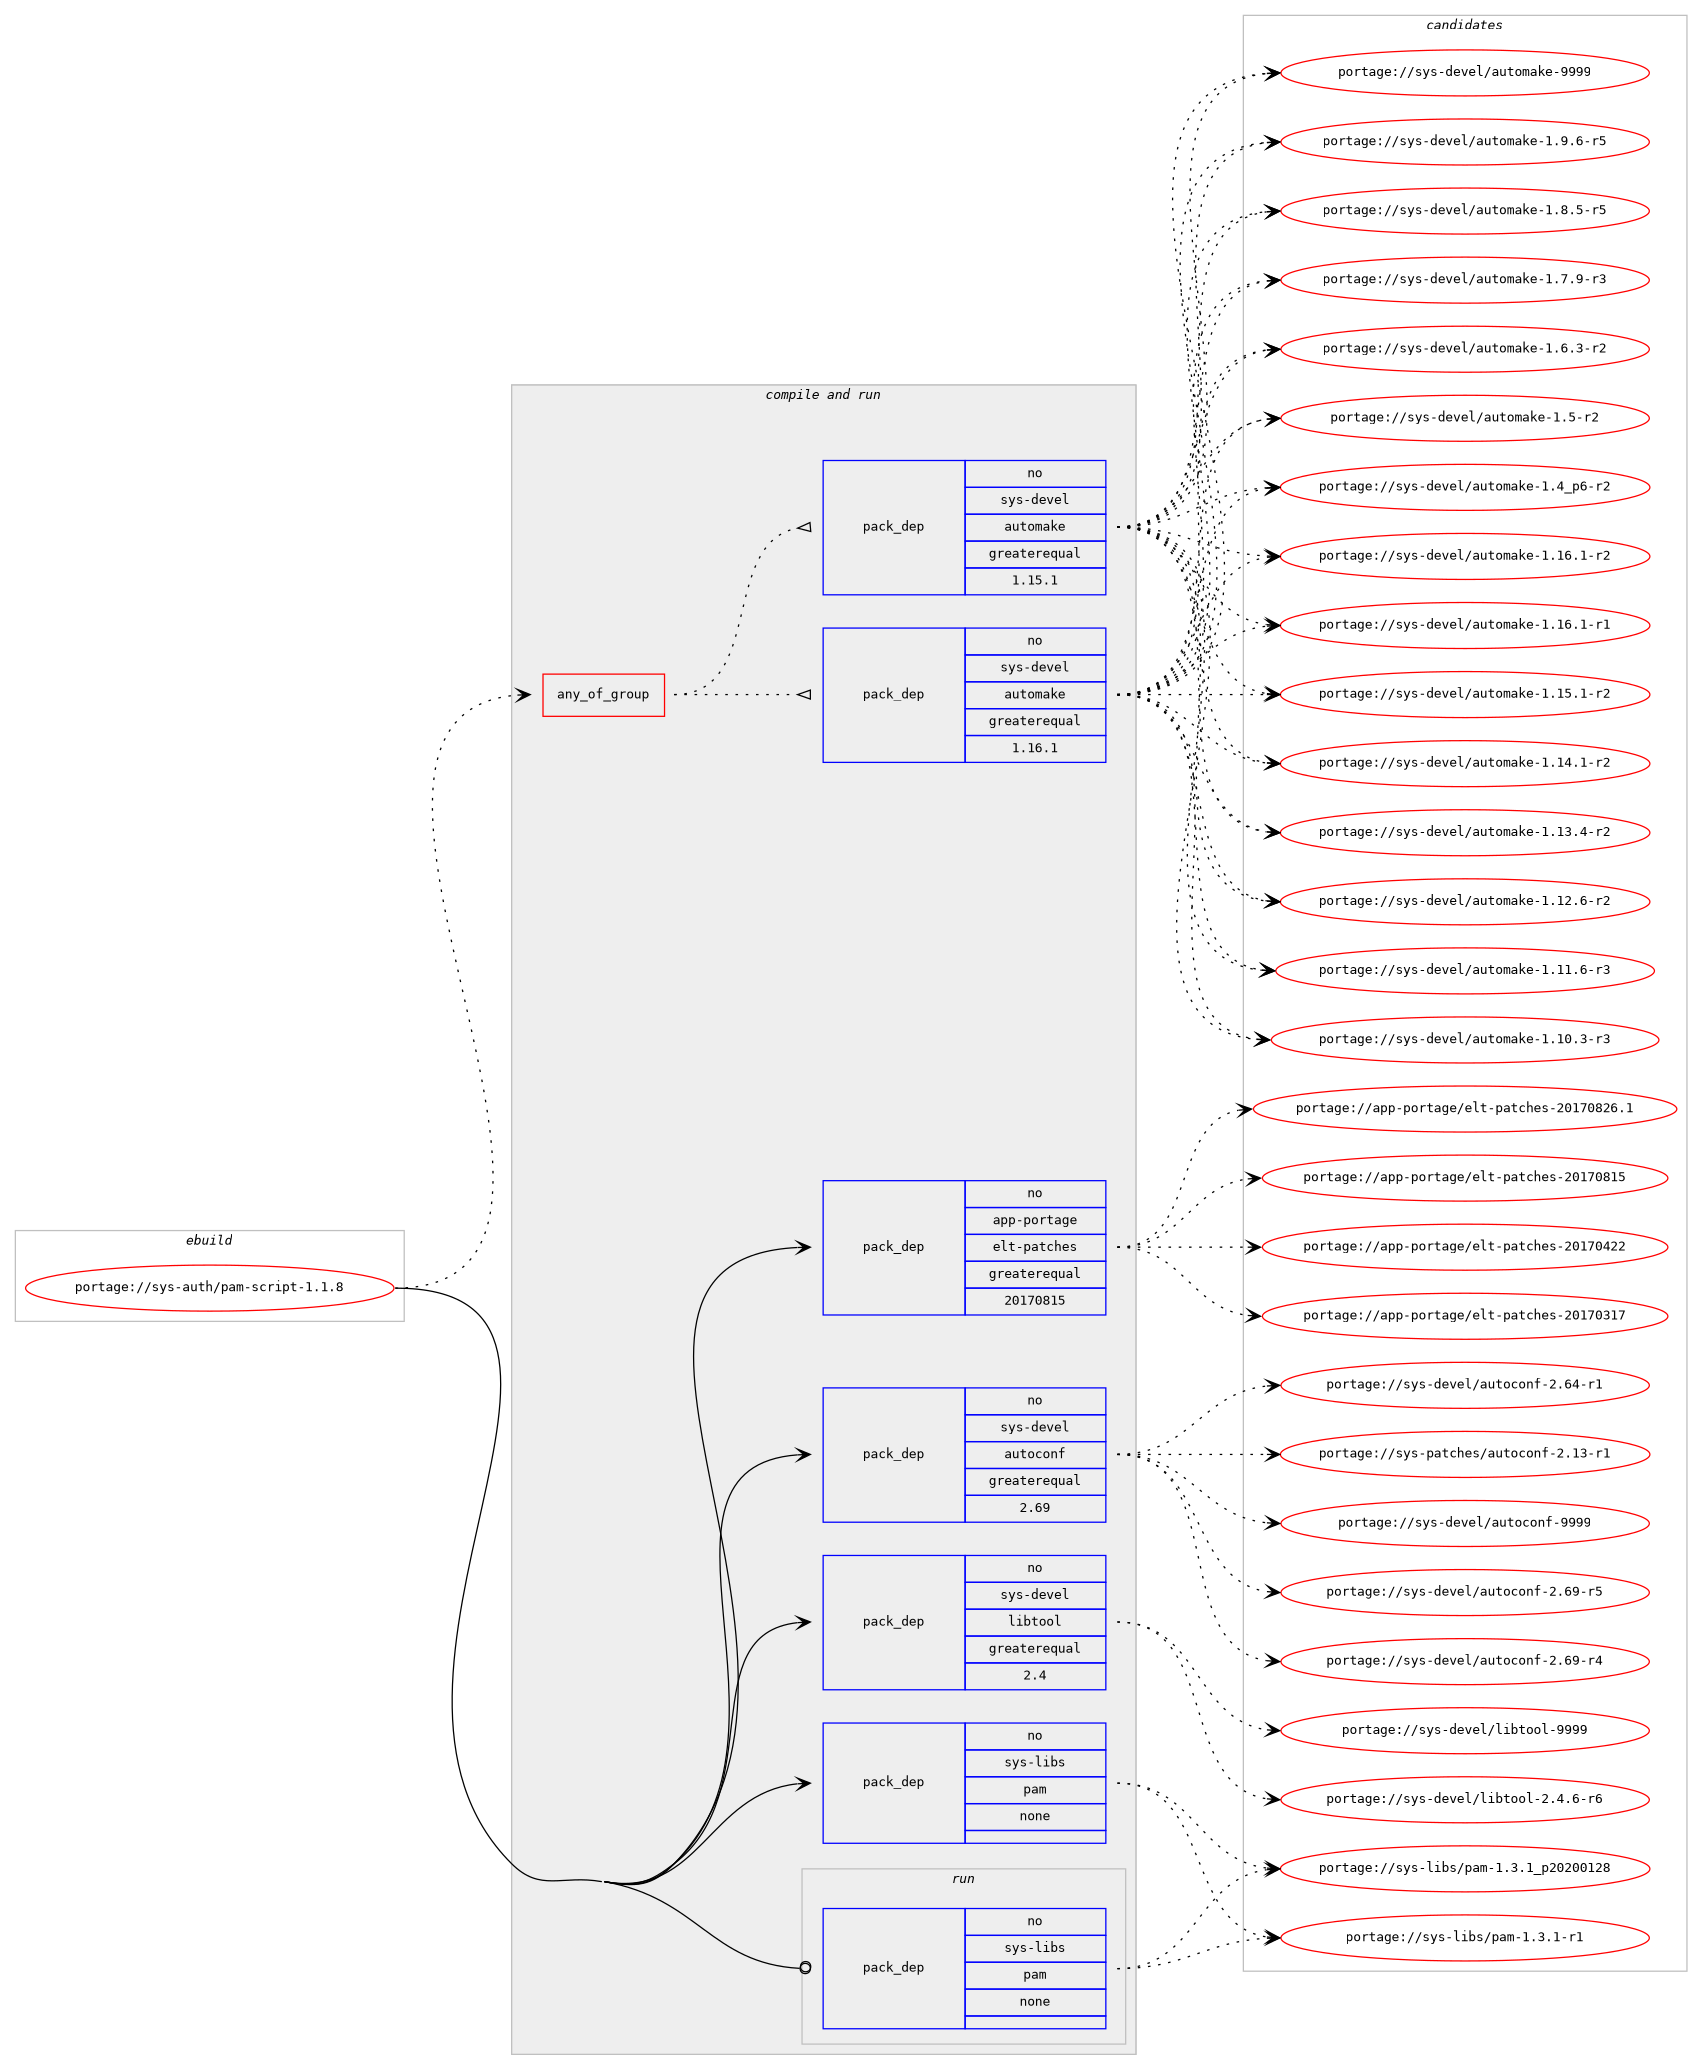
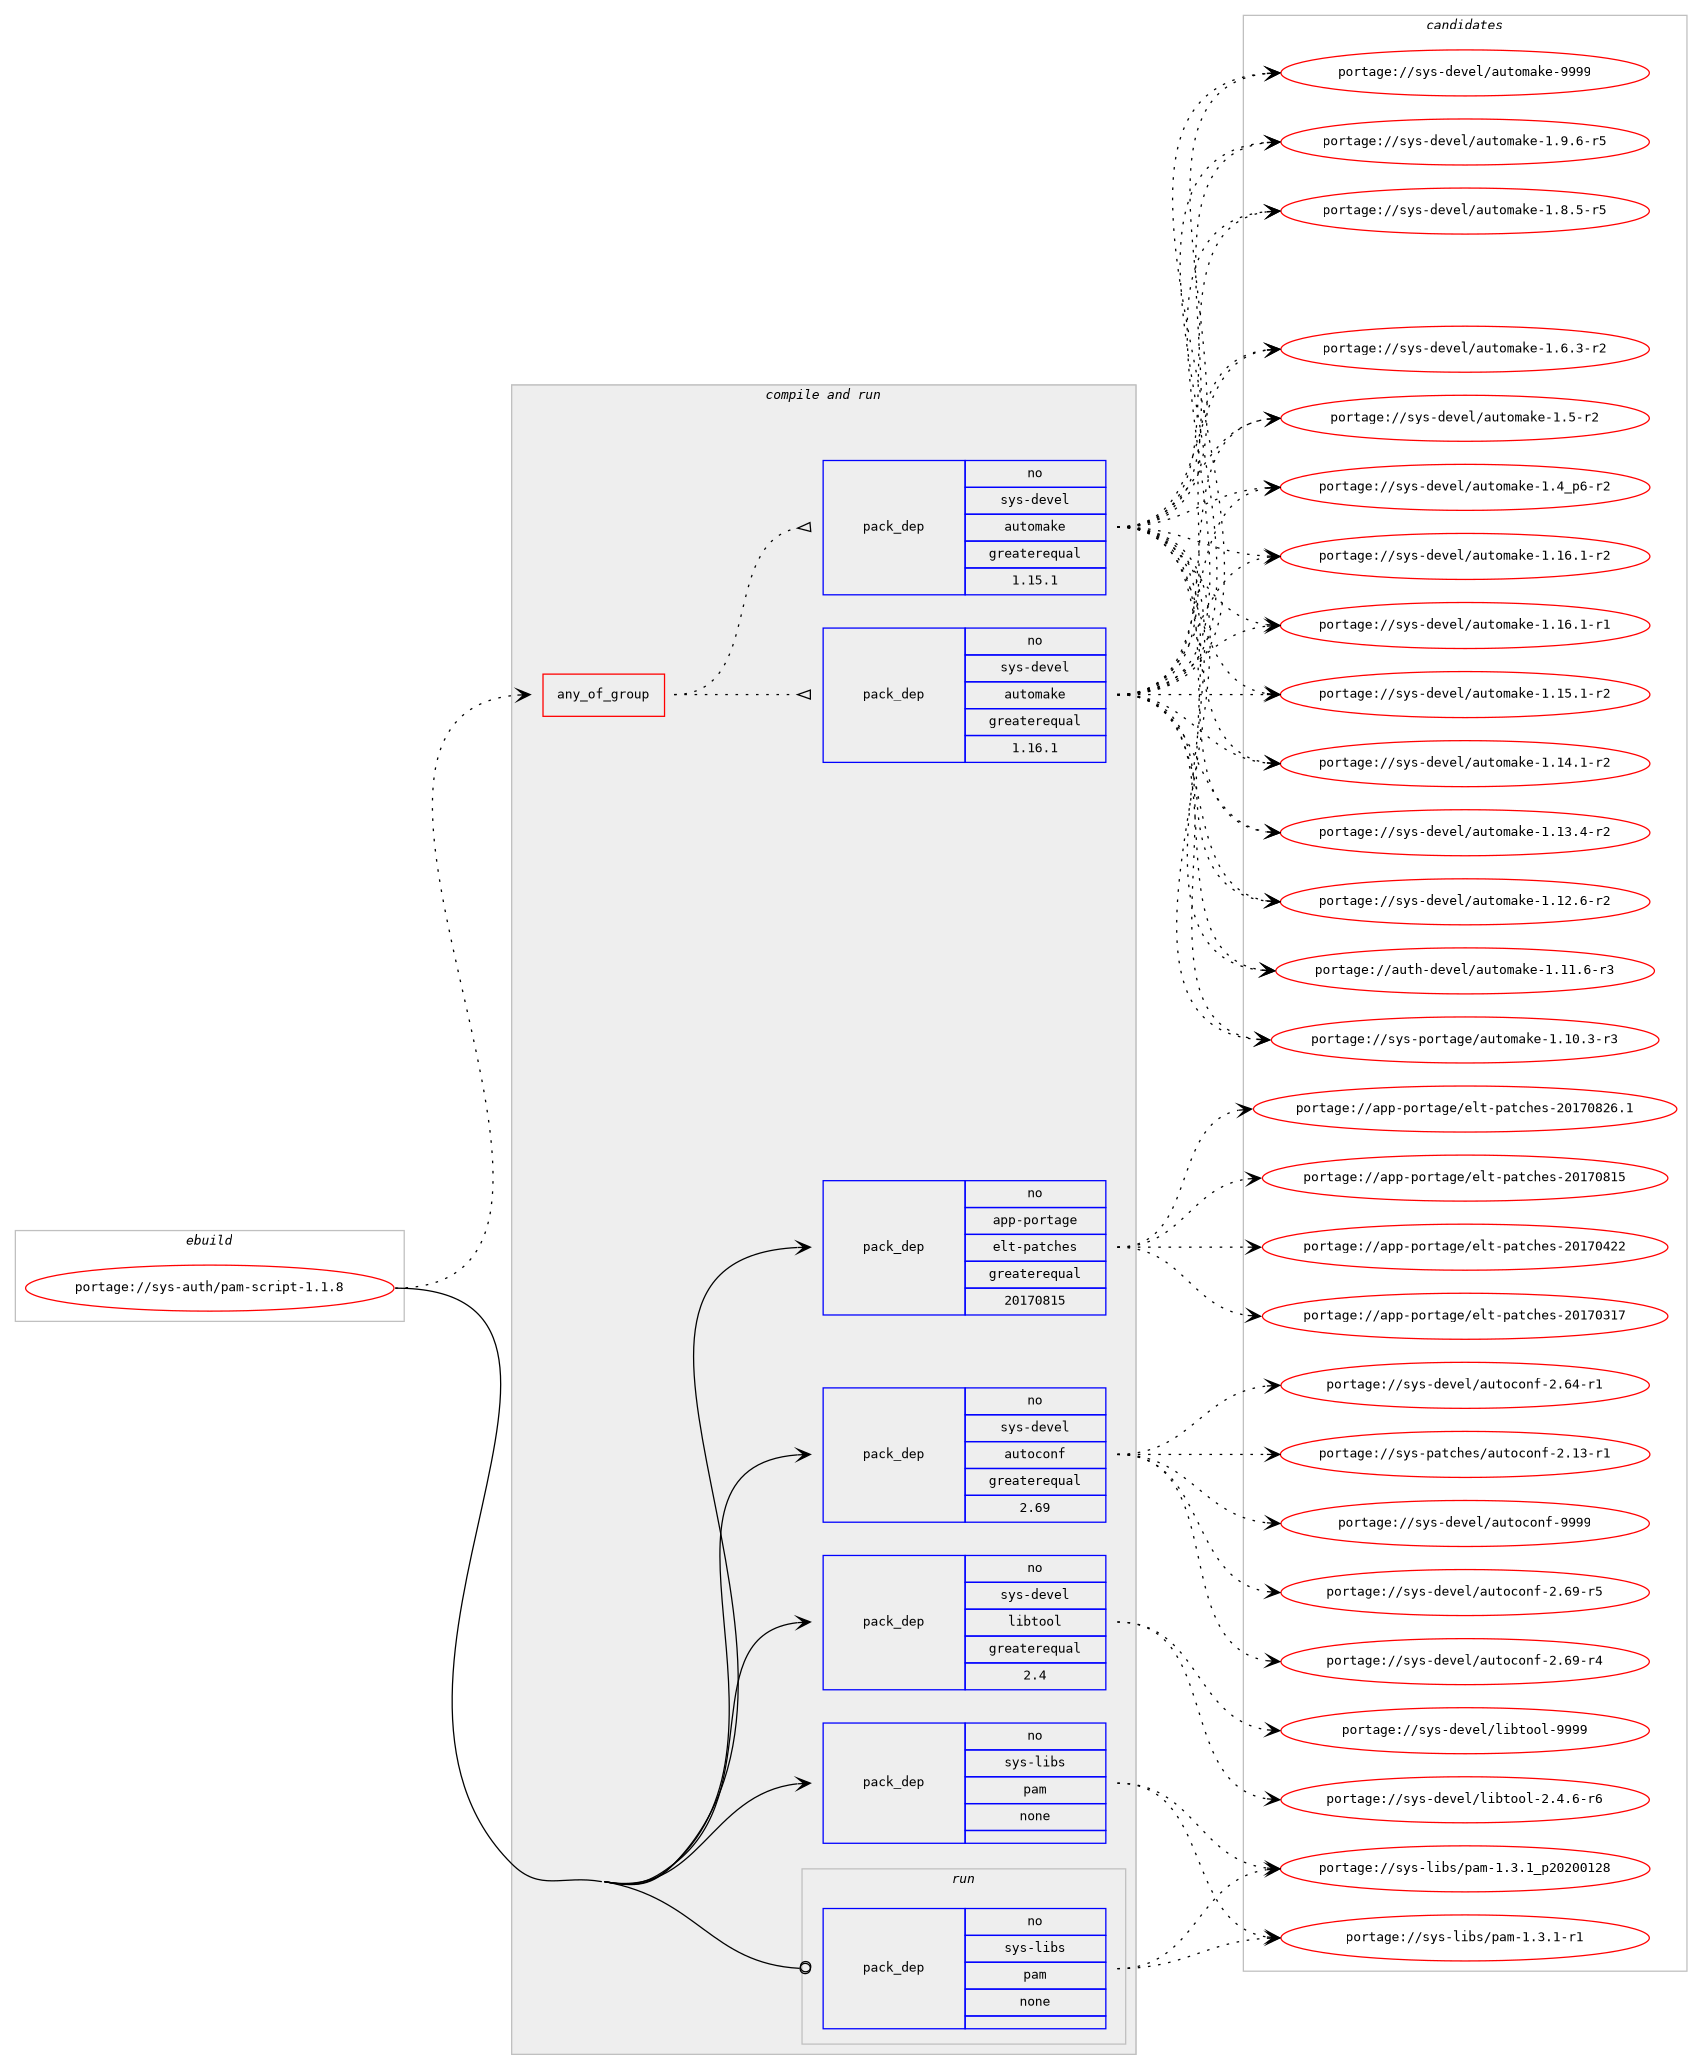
node "portage://sys-devel/automake-1.7.9-r3": removed
node "portage://sys-devel/automake-1.11.6-r3": label "portage://sys-devel/automake-1.11.6-r3" -> "portage://auth-devel/automake-1.11.6-r3"
node "portage://sys-devel/automake-1.10.3-r3": label "portage://sys-devel/automake-1.10.3-r3" -> "portage://sys-portage/automake-1.10.3-r3"
